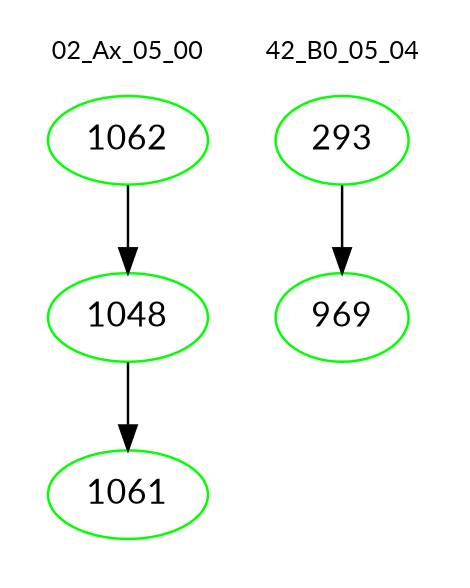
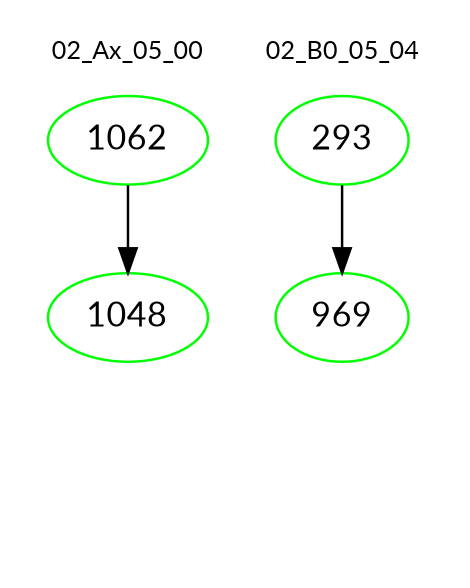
cluster "42_B0_05_04": label "42_B0_05_04" -> "02_B0_05_04"
node "1061": removed
